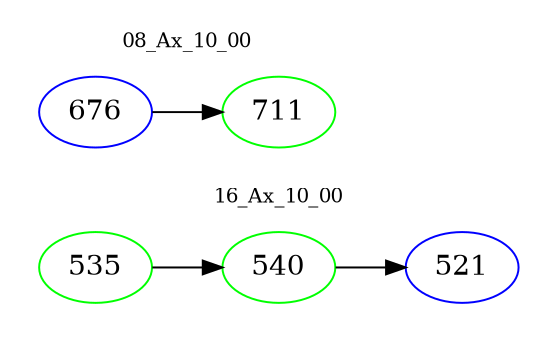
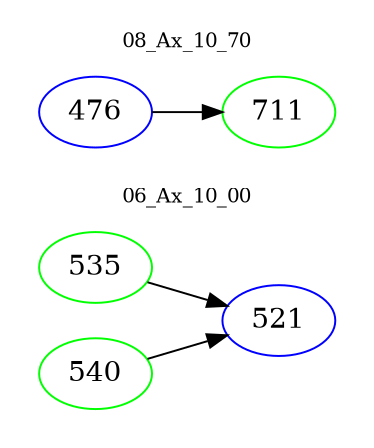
cluster "08_Ax_10_00": label "08_Ax_10_00" -> "08_Ax_10_70"
node "676": label "676" -> "476"
cluster "16_Ax_10_00": label "16_Ax_10_00" -> "06_Ax_10_00"
edge "535" -> "540": now "535" -> "521"
